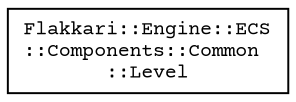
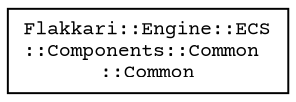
node "Flakkari::Engine::ECS ::Components::Common ::Level": label "Flakkari::Engine::ECS ::Components::Common ::Level" -> "Flakkari::Engine::ECS ::Components::Common ::Common"
